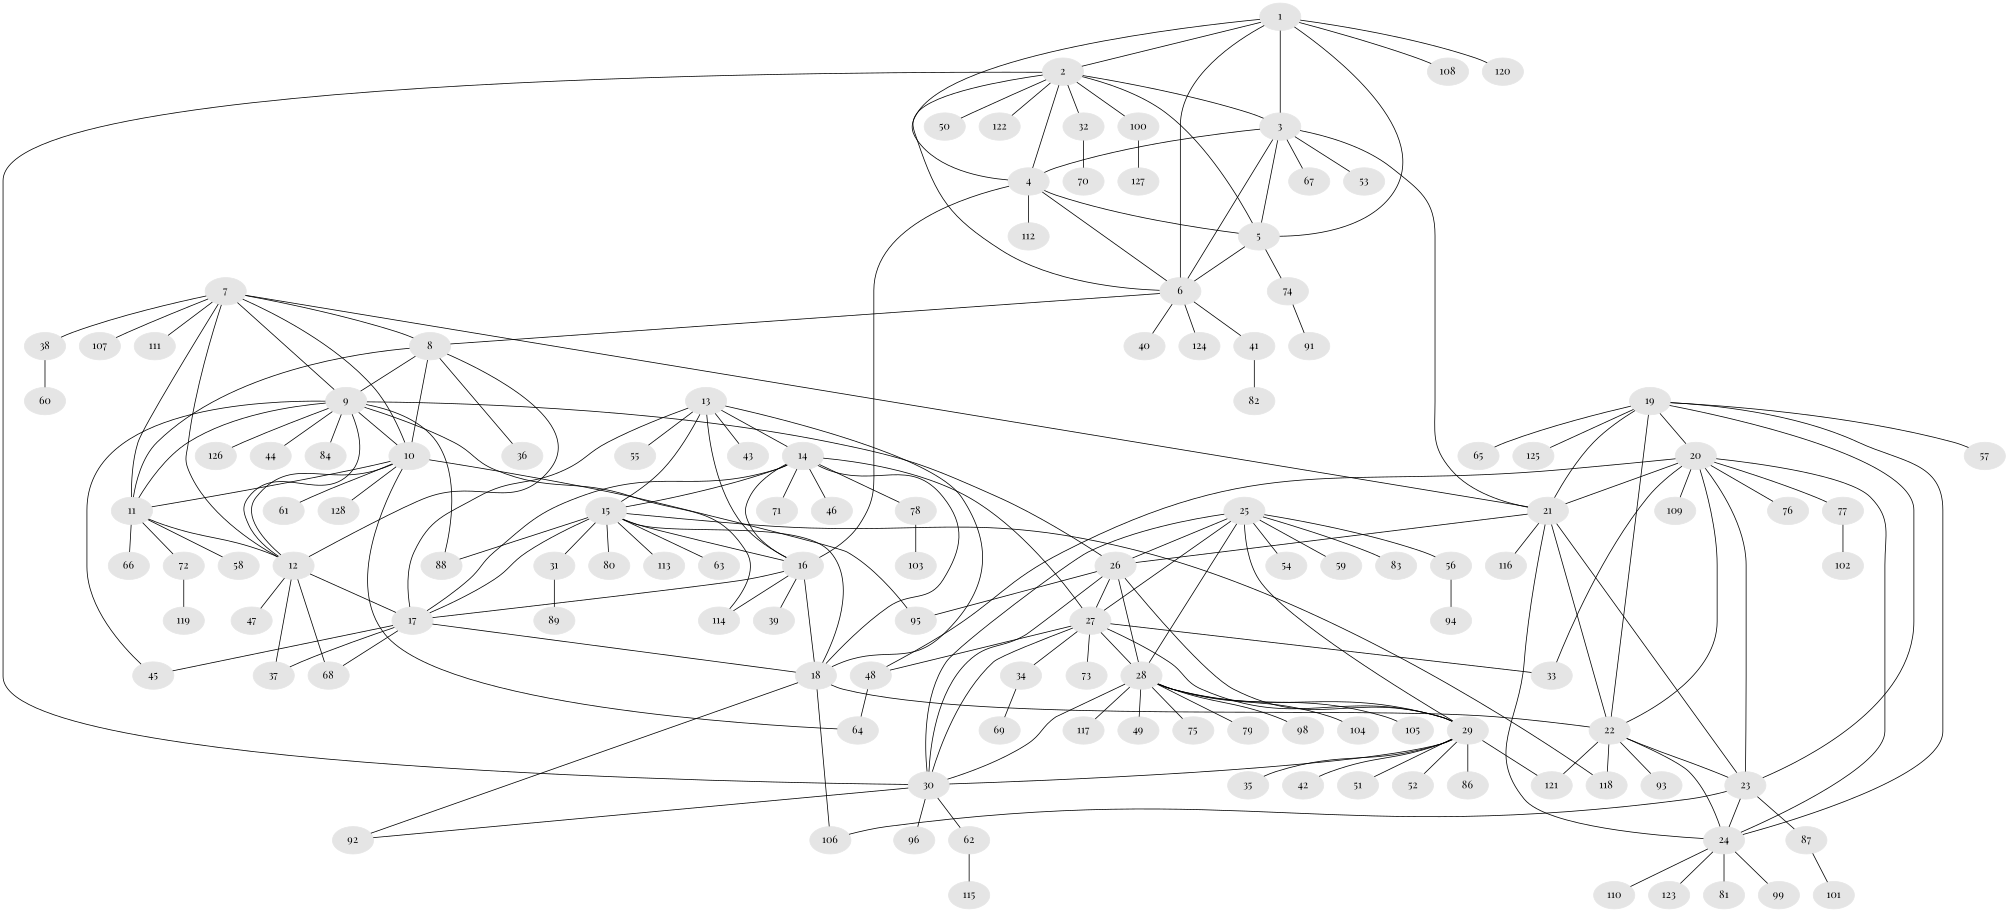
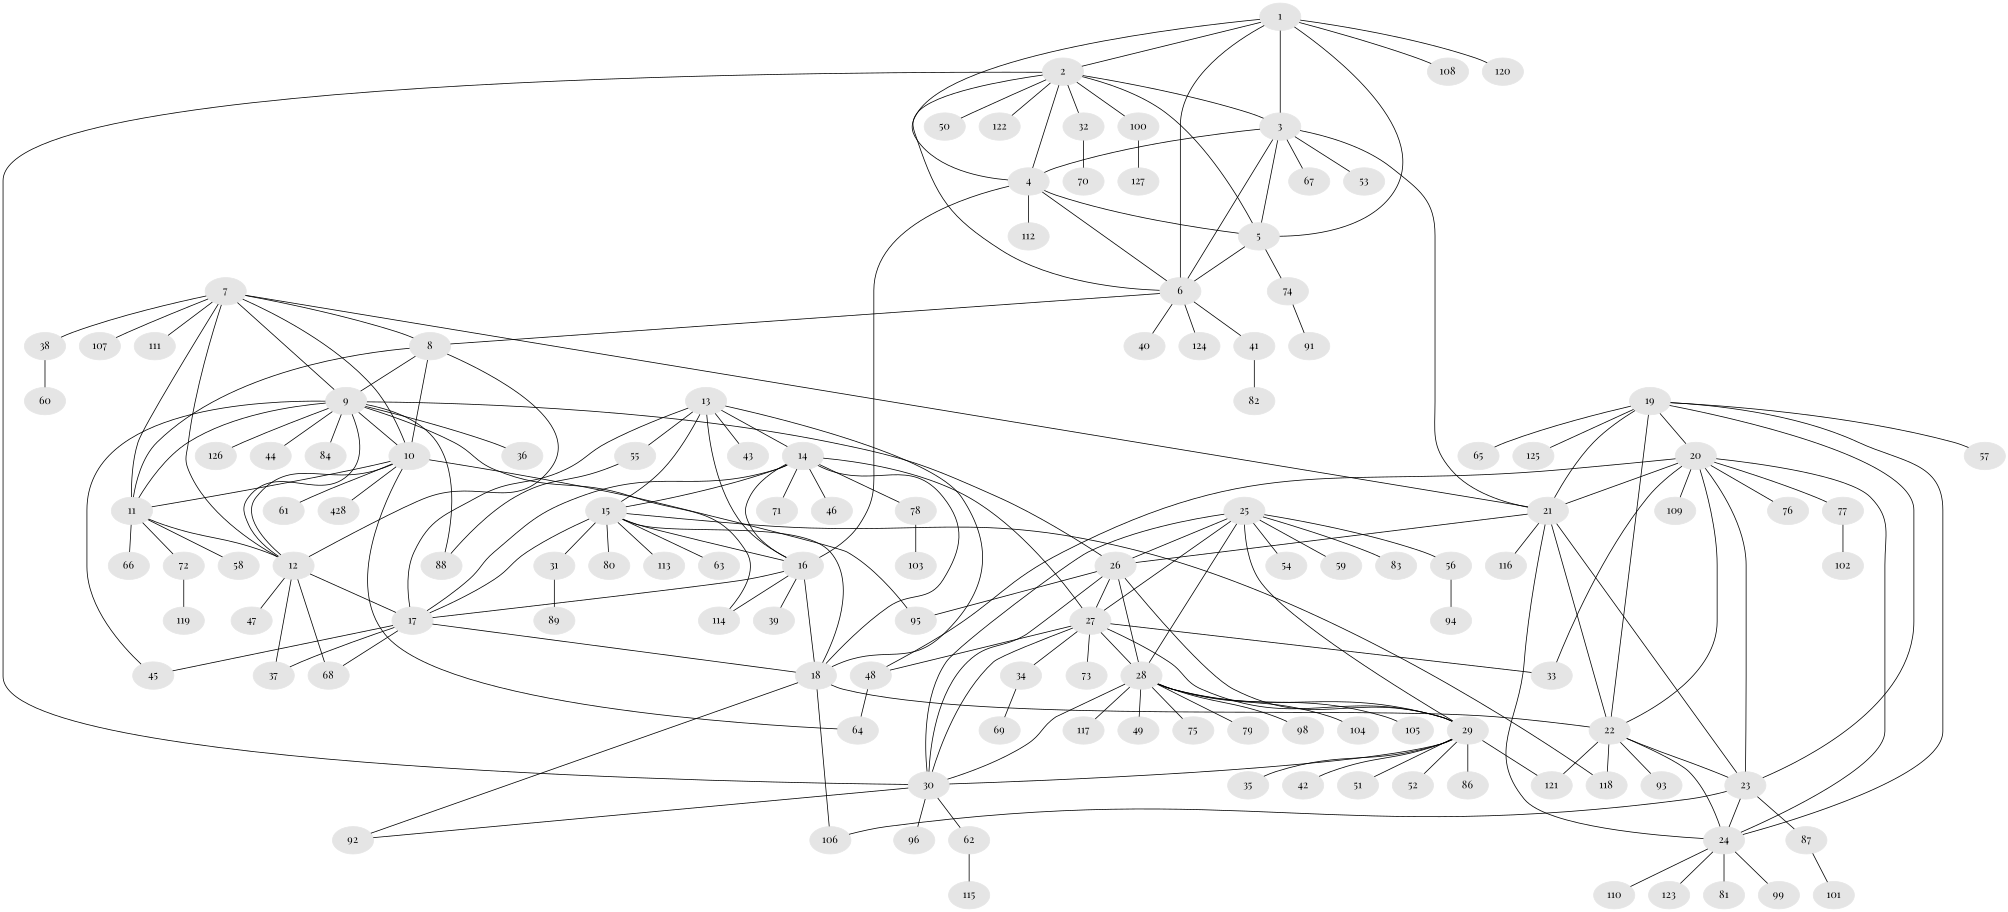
edge "8" -- "36": now "9" -- "36"
node "128": label "128" -> "428"
edge "15" -- "88": now "55" -- "88"
